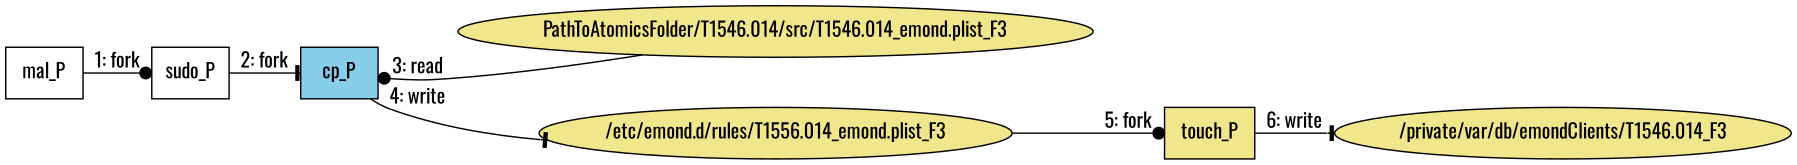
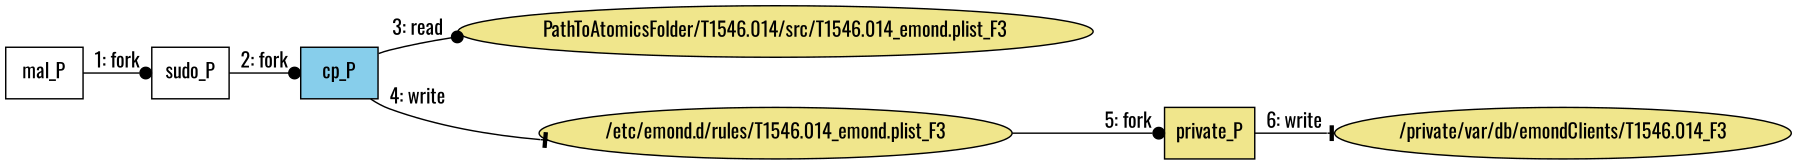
edge "PathToAtomicsFolder/T1546.014/src/T1546.014_emond.plist_F3" -> "cp_P": reversed
edge "sudo_P" -> "cp_P": arrowhead tee -> dot
node "/etc/emond.d/rules/T1556.014_emond.plist_F3": label "/etc/emond.d/rules/T1556.014_emond.plist_F3" -> "/etc/emond.d/rules/T1546.014_emond.plist_F3"
node "touch_P": label "touch_P" -> "private_P"
